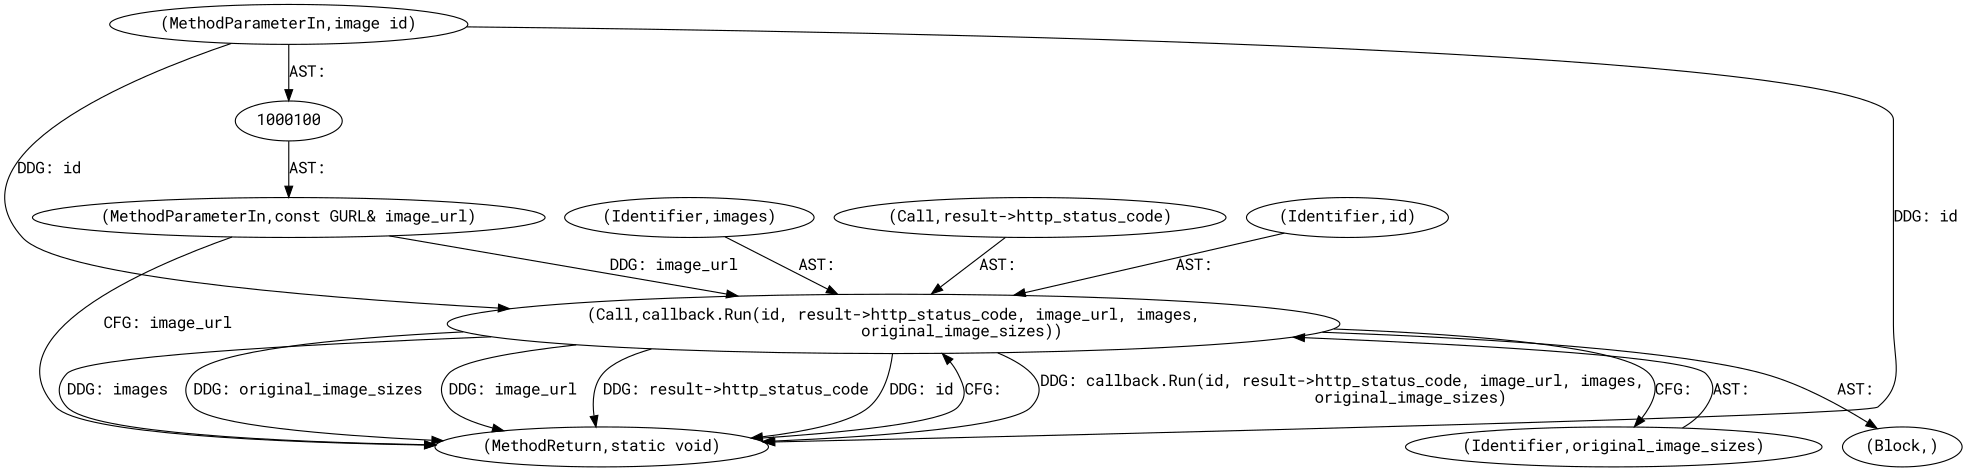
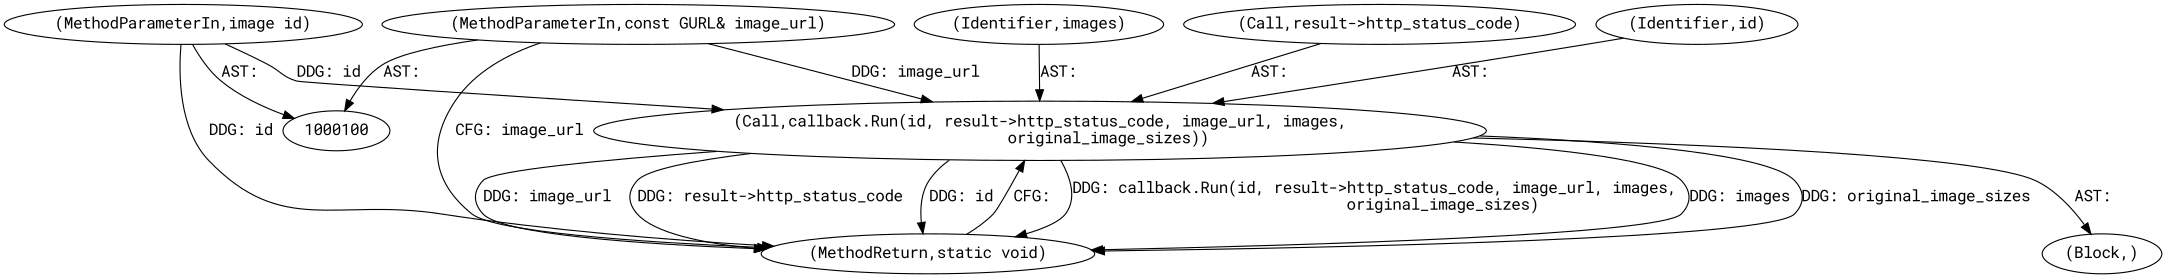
edge "1000100" -> "(MethodParameterIn,const GURL& image_url)": reversed
node "(Identifier,original_image_sizes)": removed
